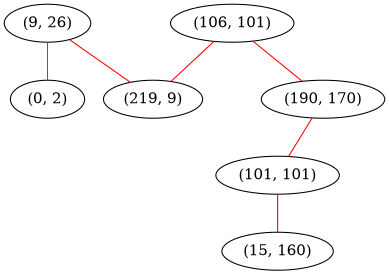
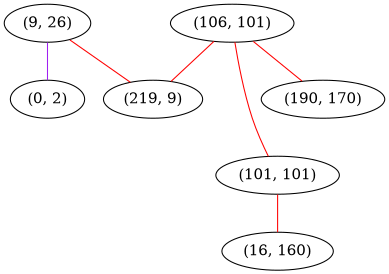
edge "(190, 170)" -- "(101, 101)": now "(106, 101)" -- "(101, 101)"
node "(15, 160)": label "(15, 160)" -> "(16, 160)"
